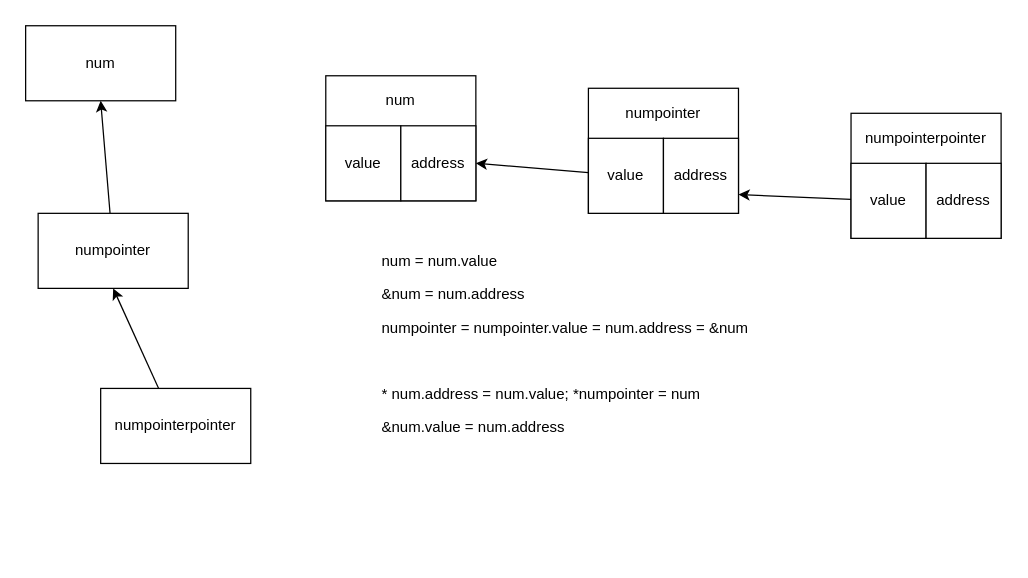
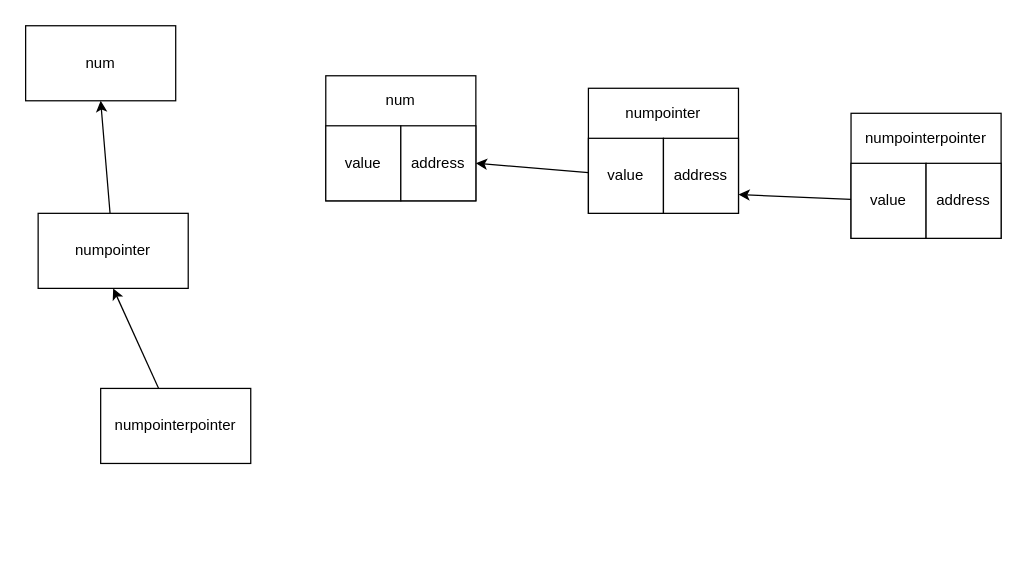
node "num = num.value &num = num.address numpointer = numpointer.value = num.address = &num * num.address = num.value; *numpointer = num &num.value = num.address": removed
